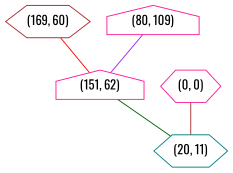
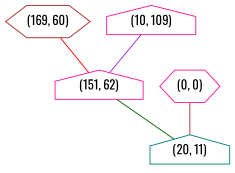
node "(80, 109)": label "(80, 109)" -> "(10, 109)"
node "(20, 11)": shape hexagon -> house
